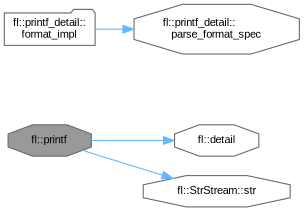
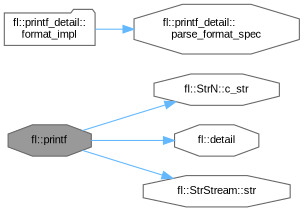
node "fl::StrN::c_str": added
